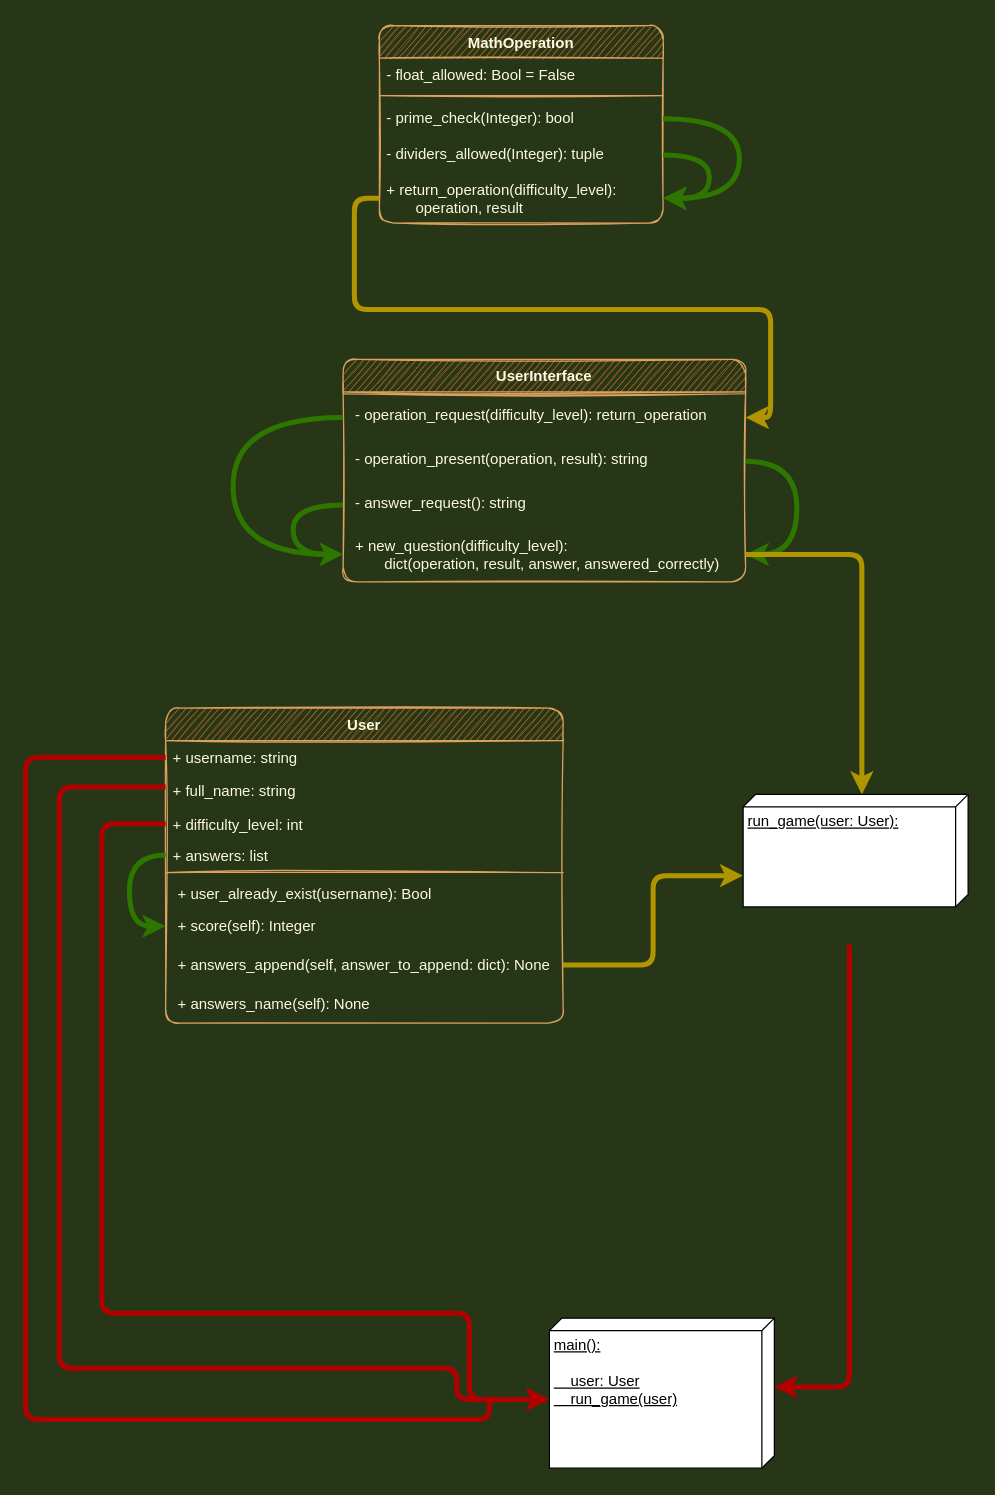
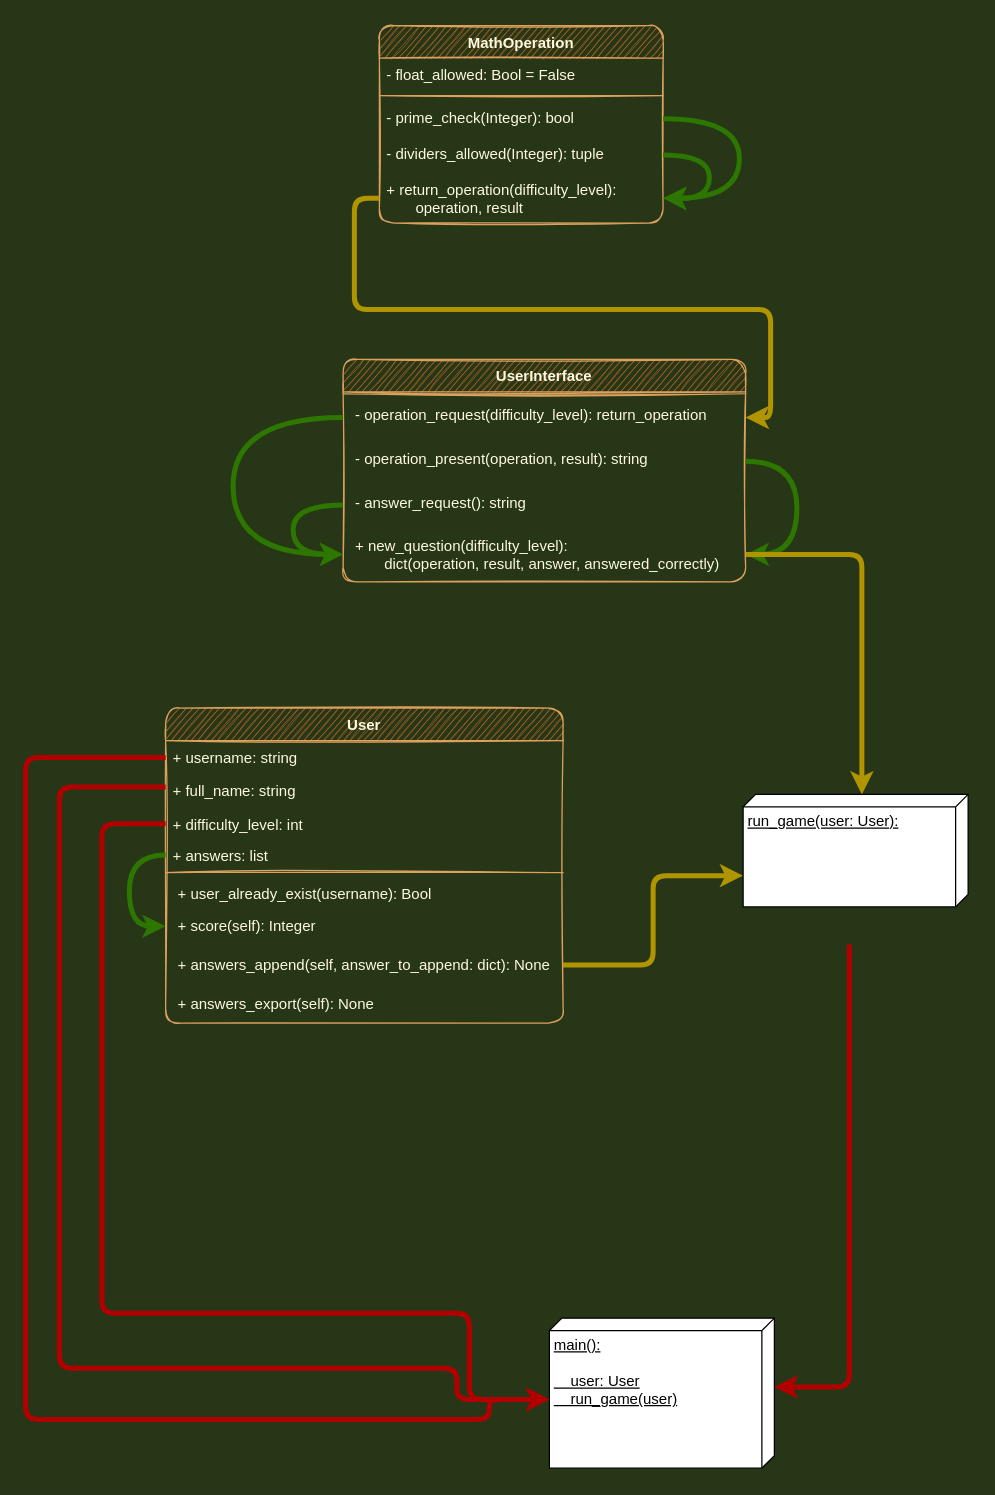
node "+ answers_name(self): None": label "+ answers_name(self): None" -> "+ answers_export(self): None"
